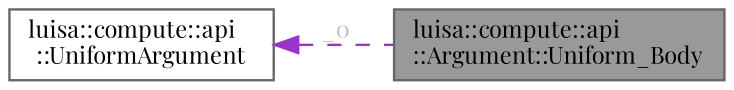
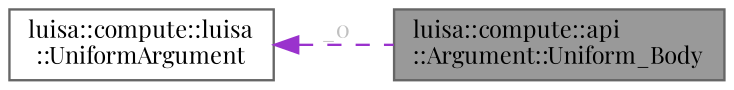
node "luisa::compute::api ::UniformArgument": label "luisa::compute::api ::UniformArgument" -> "luisa::compute::luisa ::UniformArgument"
